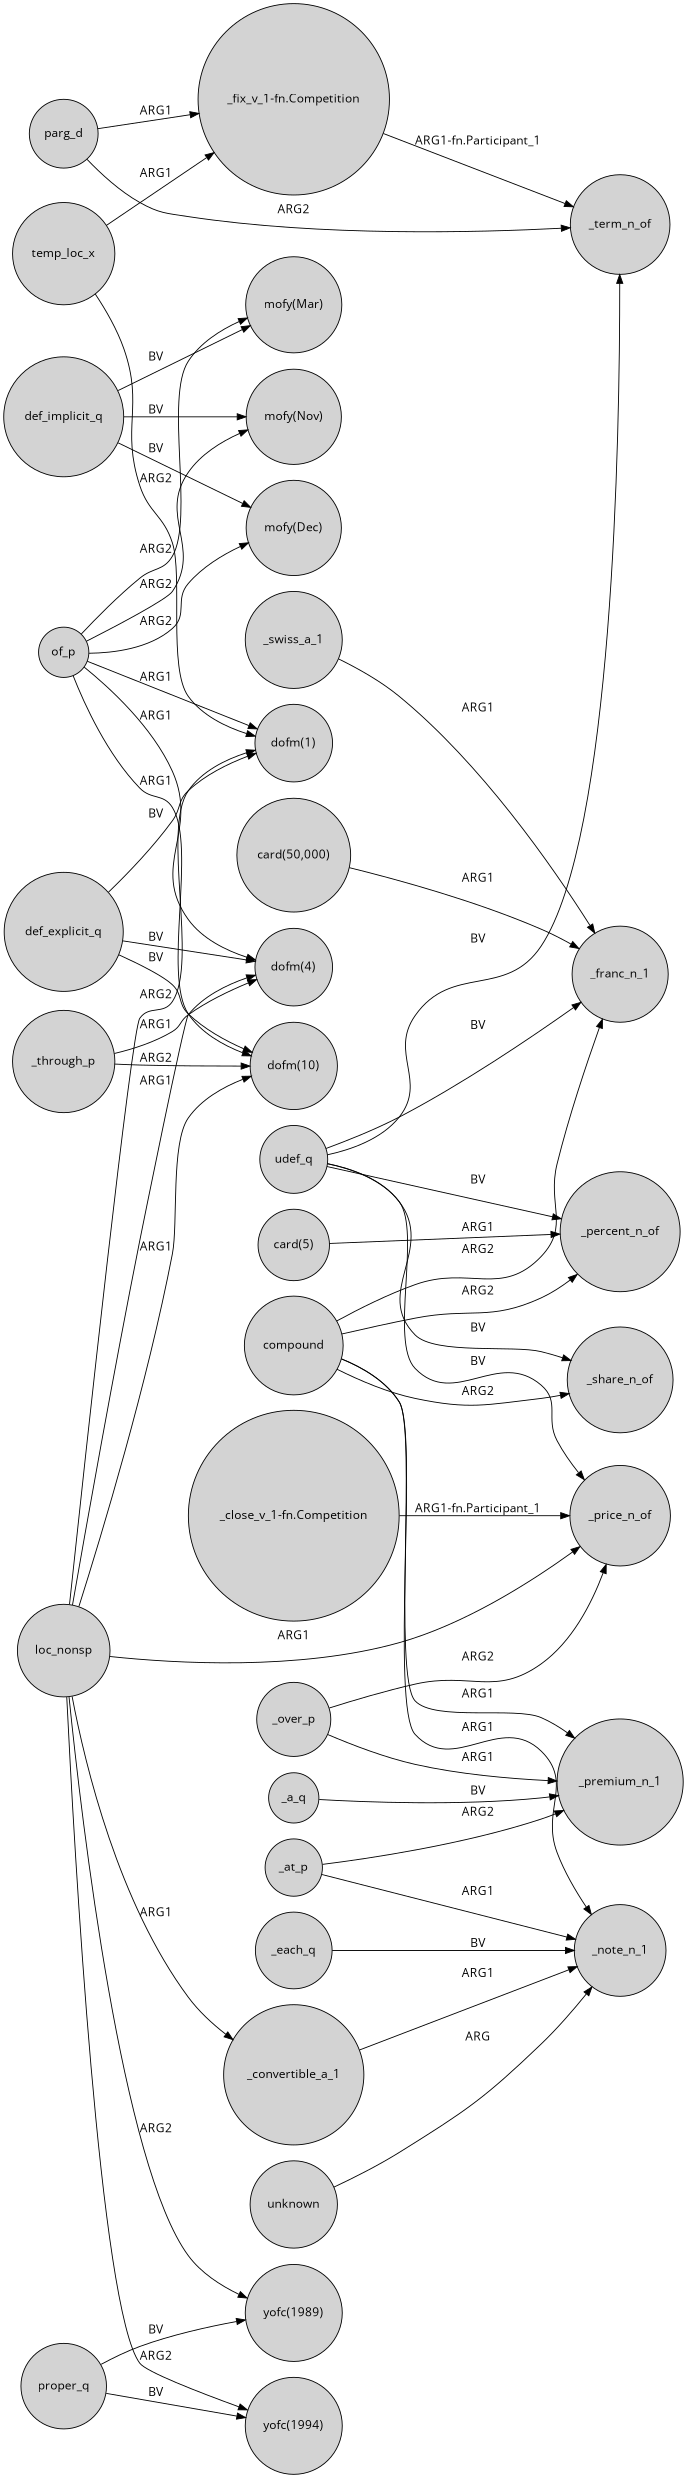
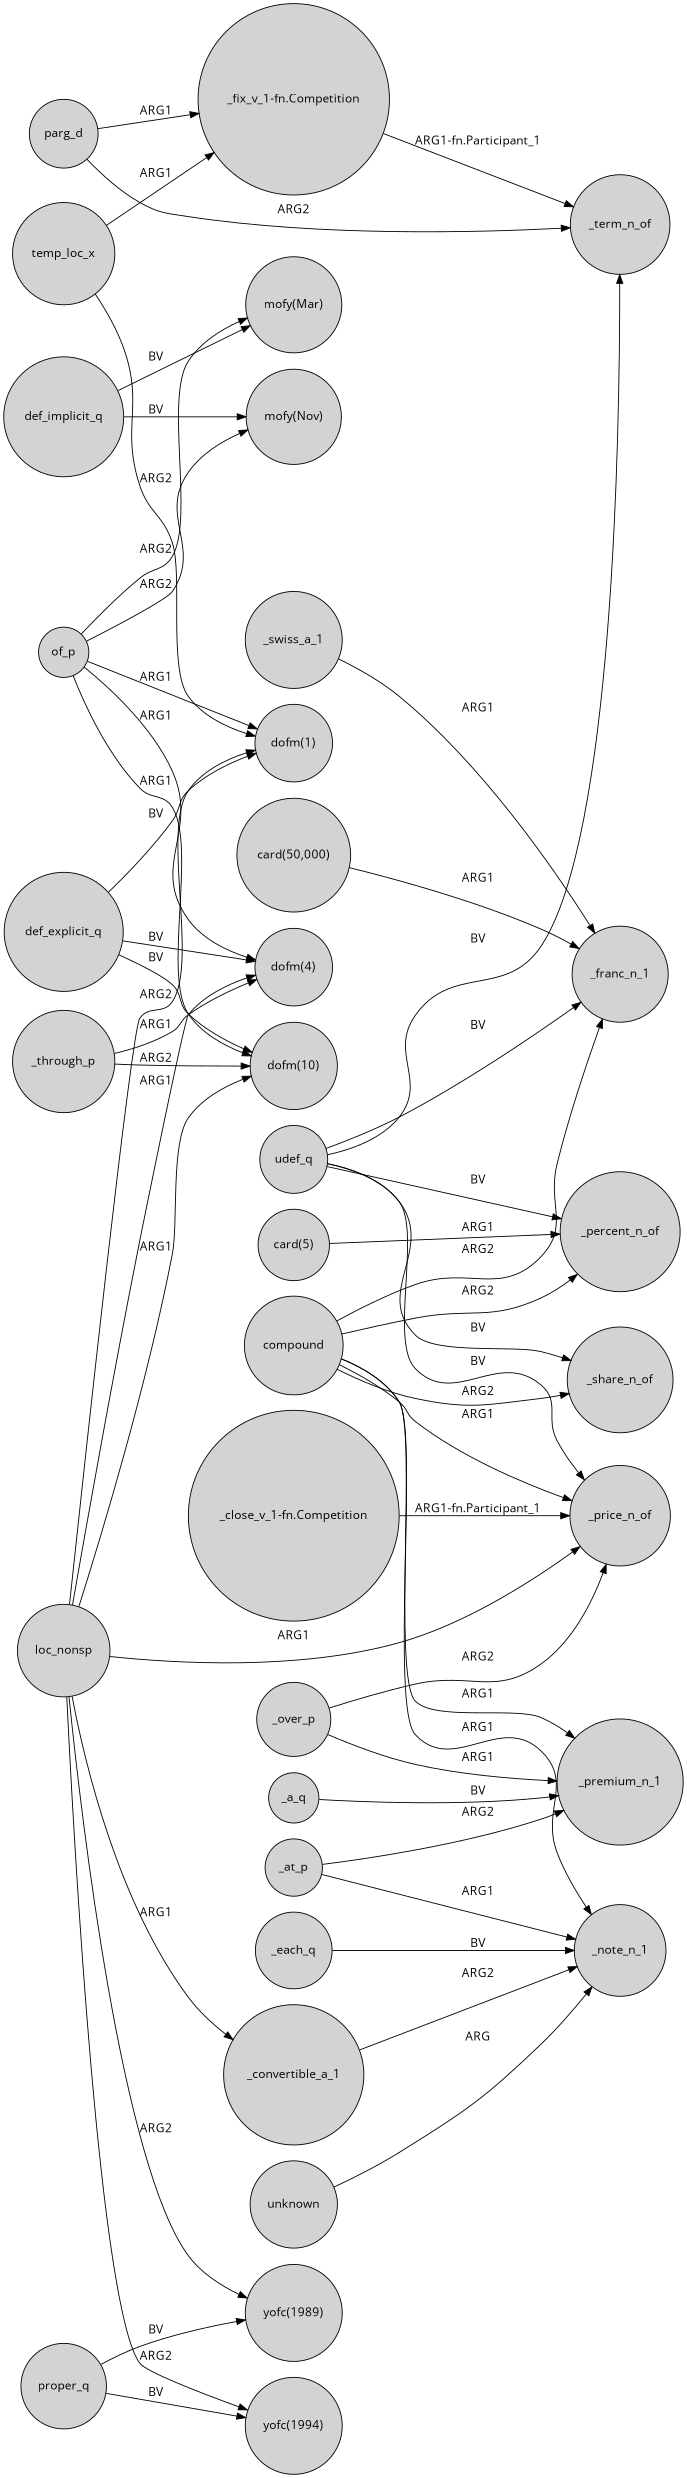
node "mofy(Dec)": removed
edge "compound" -> "_price_n_of": added, label "ARG1"
edge "_convertible_a_1" -> "_note_n_1": label "ARG1" -> "ARG2"
